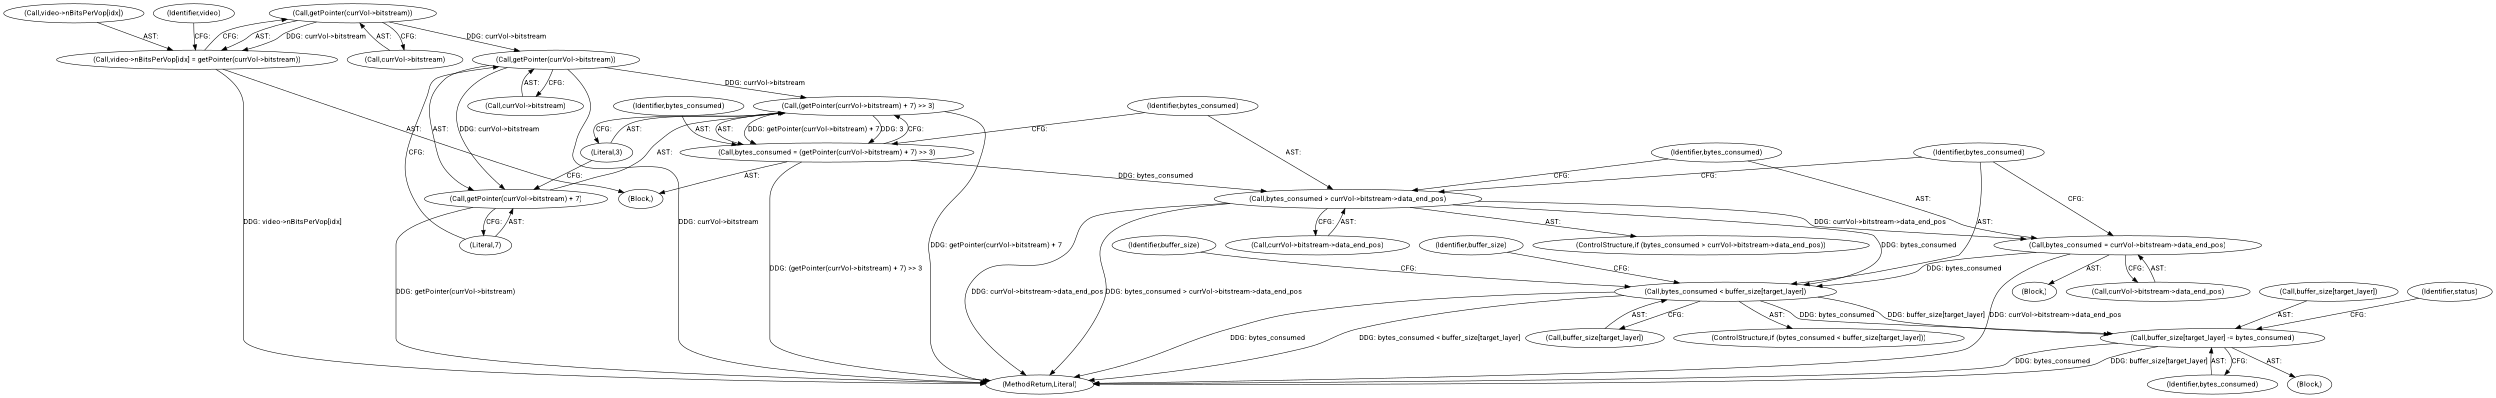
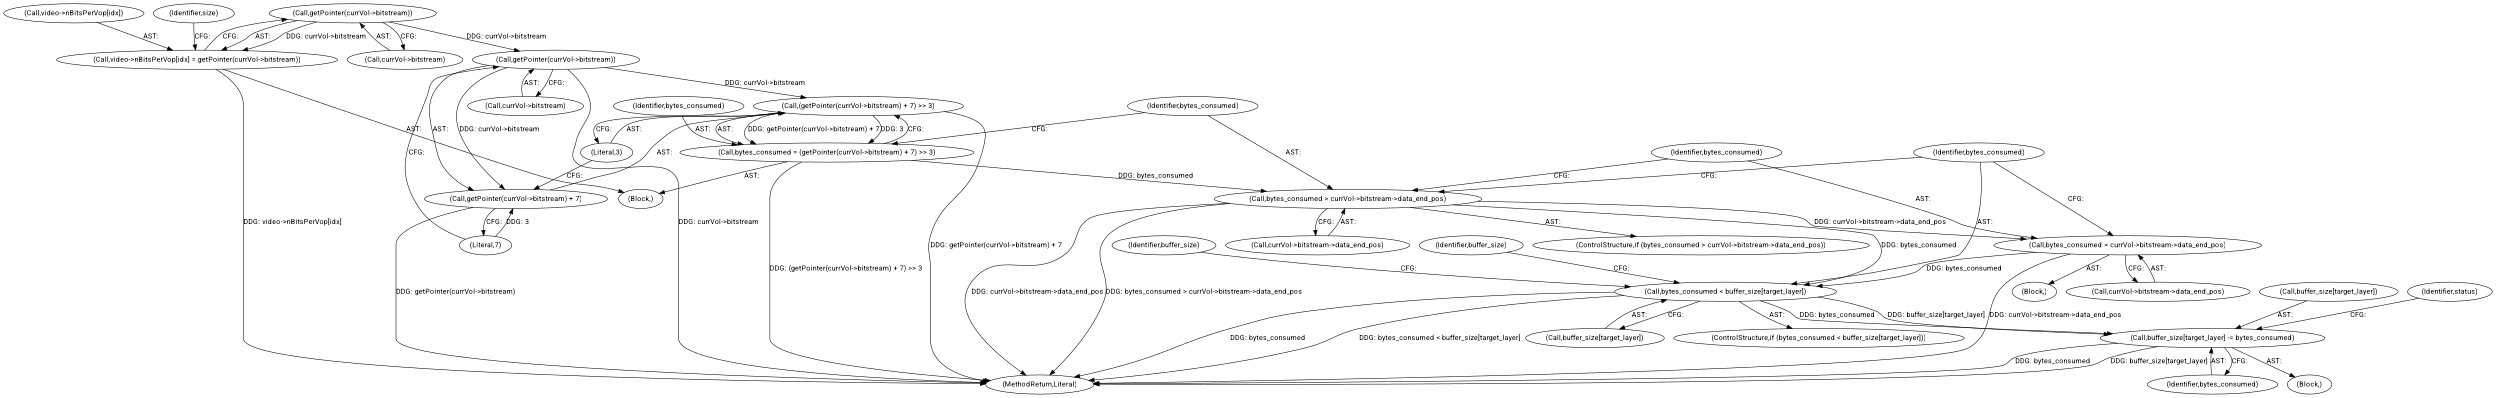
node "(Identifier,video)": label "(Identifier,video)" -> "(Identifier,size)"
edge "(Literal,7)" -> "(Call,getPointer(currVol->bitstream) + 7)": label "AST: " -> "DDG: 3"
